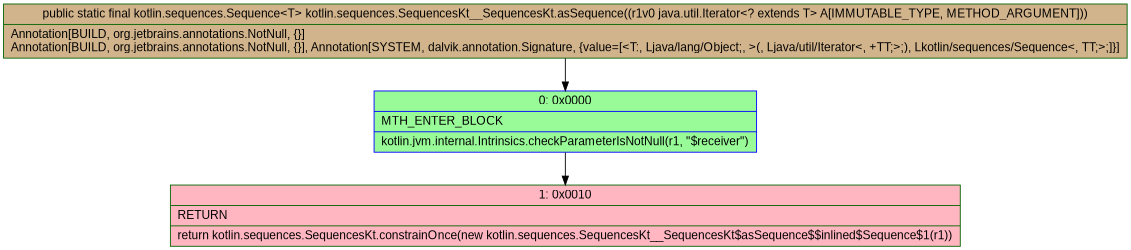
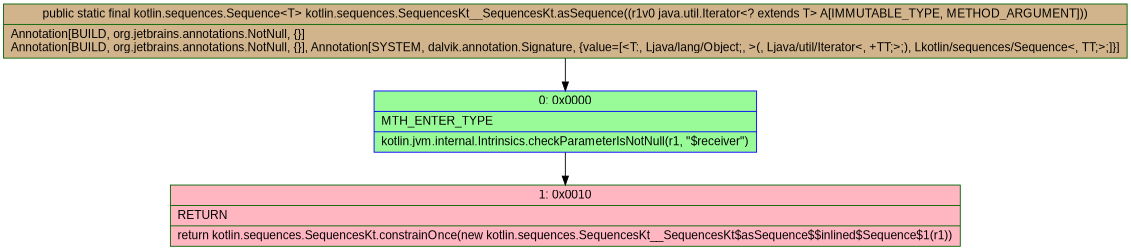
node "0: 0x0000": text "MTH_ENTER_BLOCK" -> "MTH_ENTER_TYPE"
